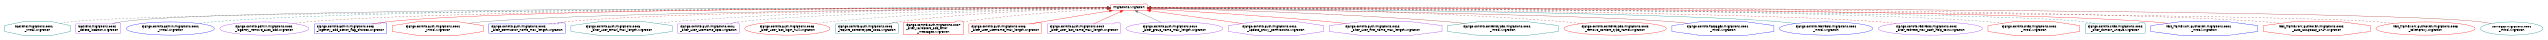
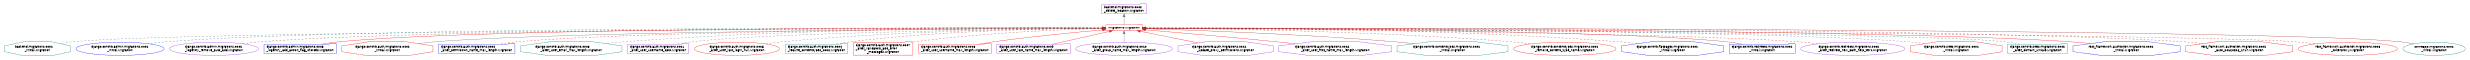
edge "backend.migrations.0002 _delete_location.Migration" -> "migrations.Migration": reversed
edge "django.contrib.redirects.migrations.0001 _initial.Migration" -> "migrations.Migration": color teal -> brown
edge "django.contrib.flatpages.migrations.0001 _initial.Migration" -> "migrations.Migration": style solid -> dashed
node "django.contrib.redirects.migrations.0001 _initial.Migration": shape ellipse -> folder
